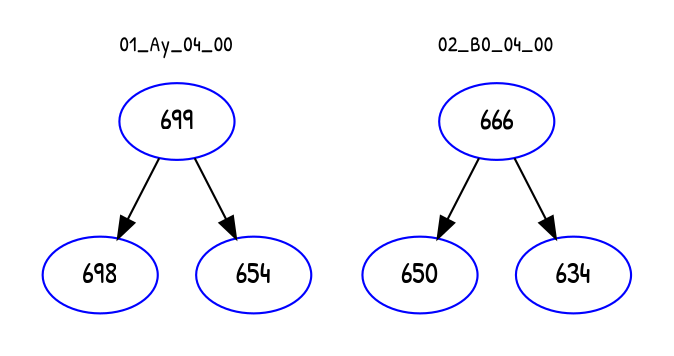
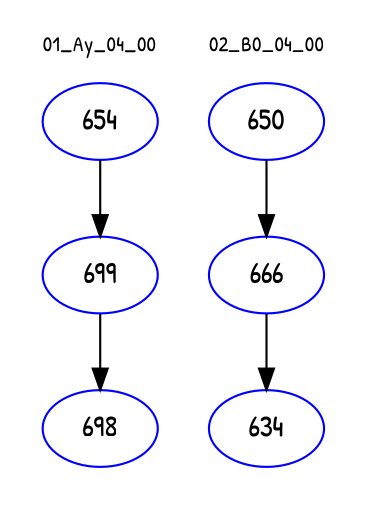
edge "699" -> "654": reversed
edge "666" -> "650": reversed
